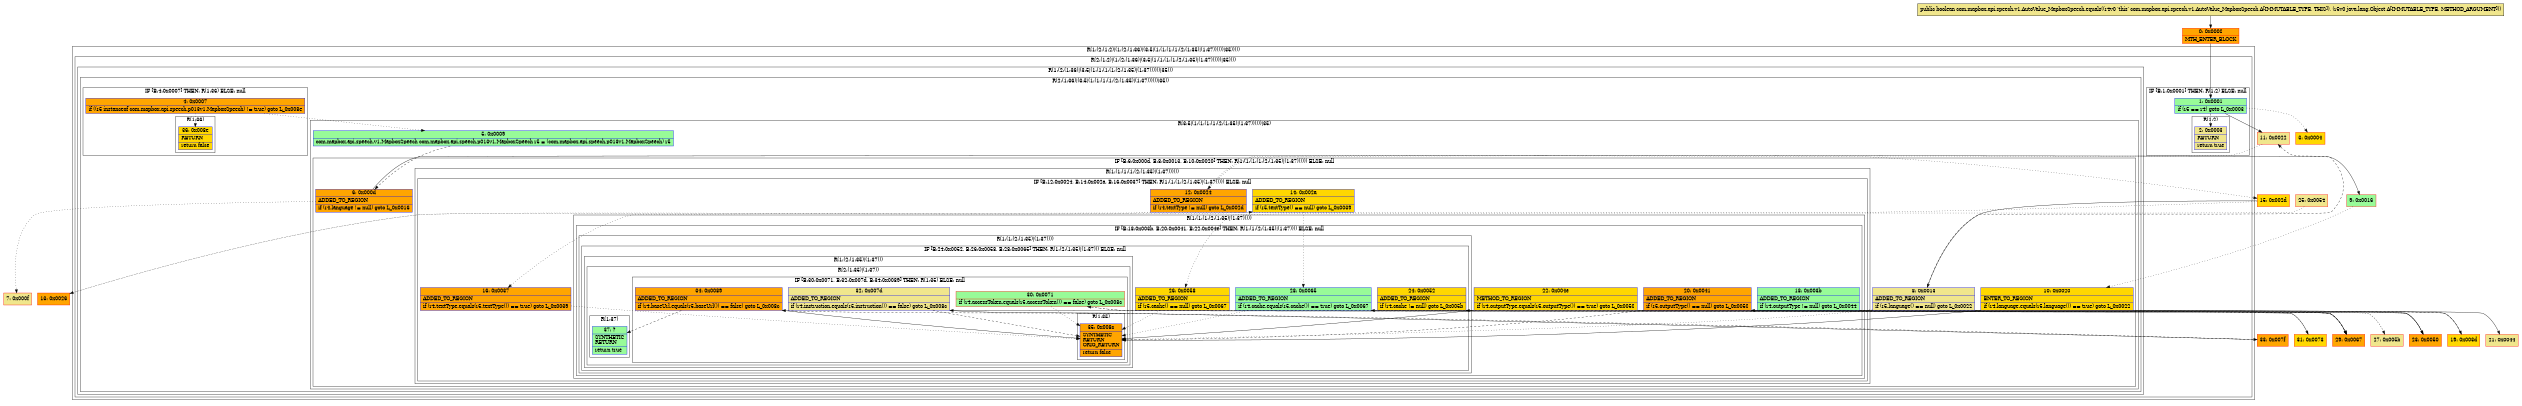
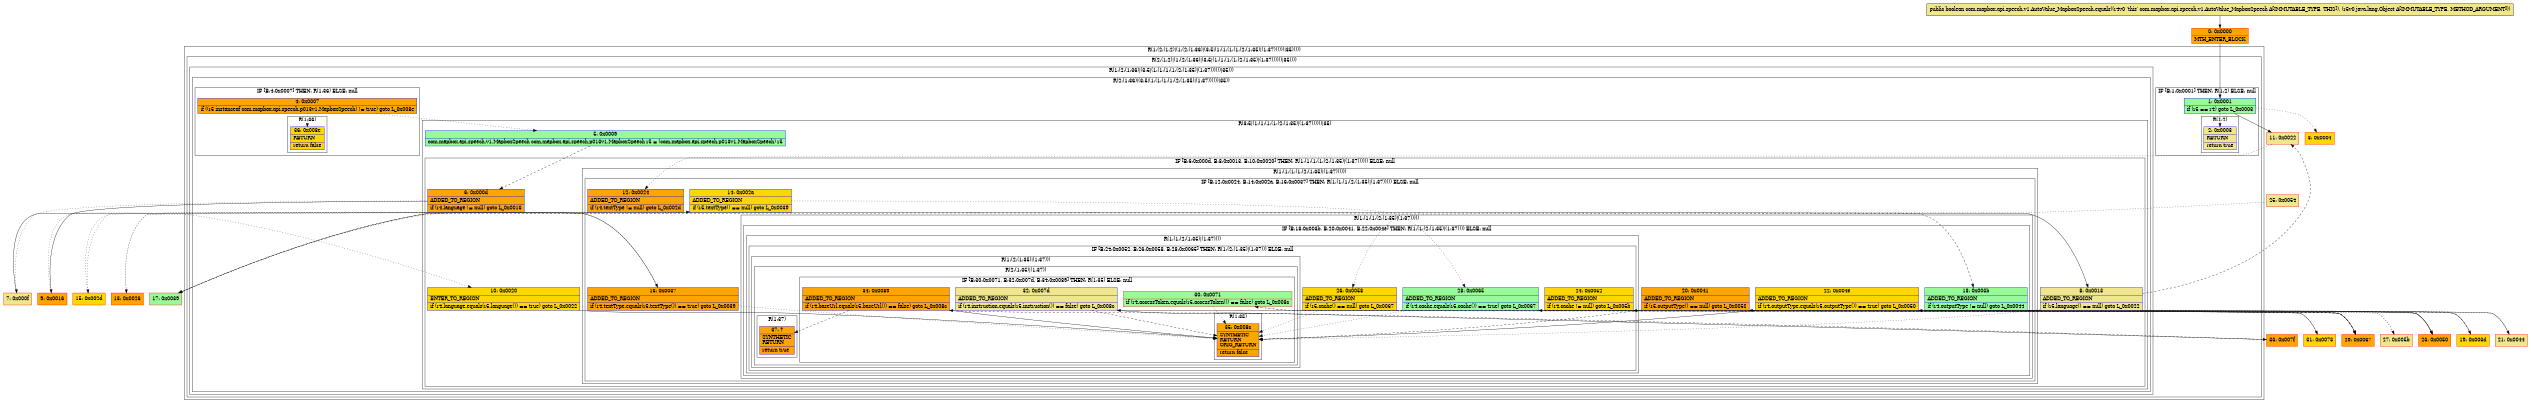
node "9: 0x0016": fillcolor palegreen -> orange
edge "15: 0x002d" -> "8: 0x0013": now "7: 0x000f" -> "8: 0x0013"
node "17: 0x0039": added
node "22: 0x004e": text "METHOD_TO_REGION" -> "ADDED_TO_REGION"
edge "21: 0x0044" -> "22: 0x004e": added
node "37: ?": fillcolor palegreen -> orange
